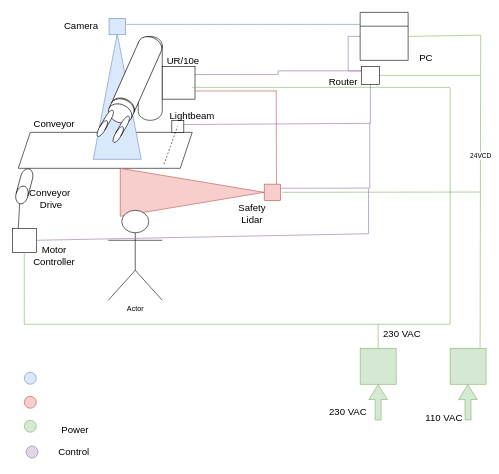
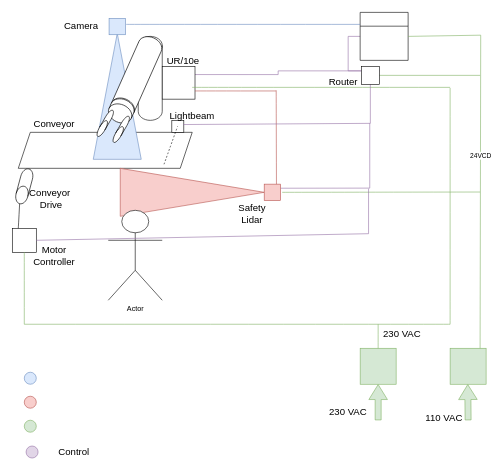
node "PC": removed
node "Power": removed
